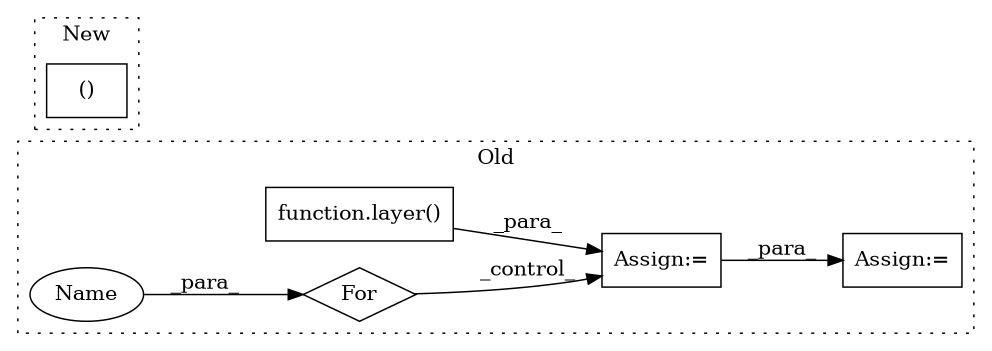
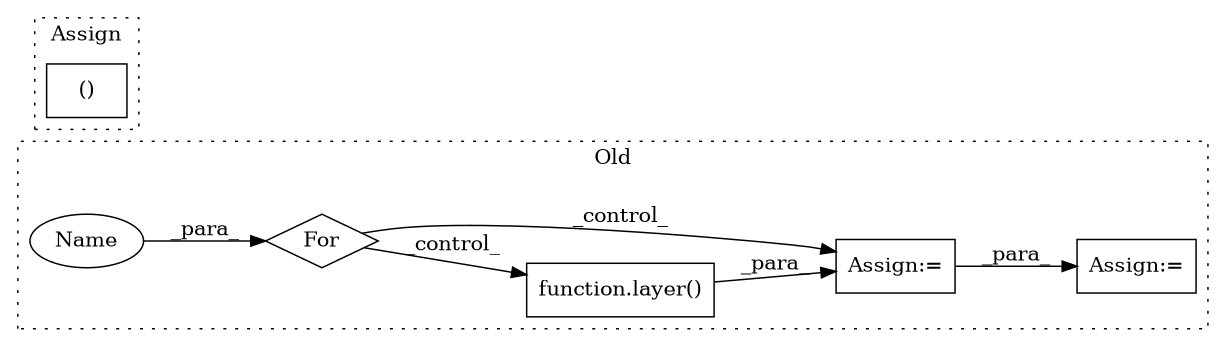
cluster "New": label "New" -> "Assign"
edge "For" -> "function.layer()": added, label "_control_"
